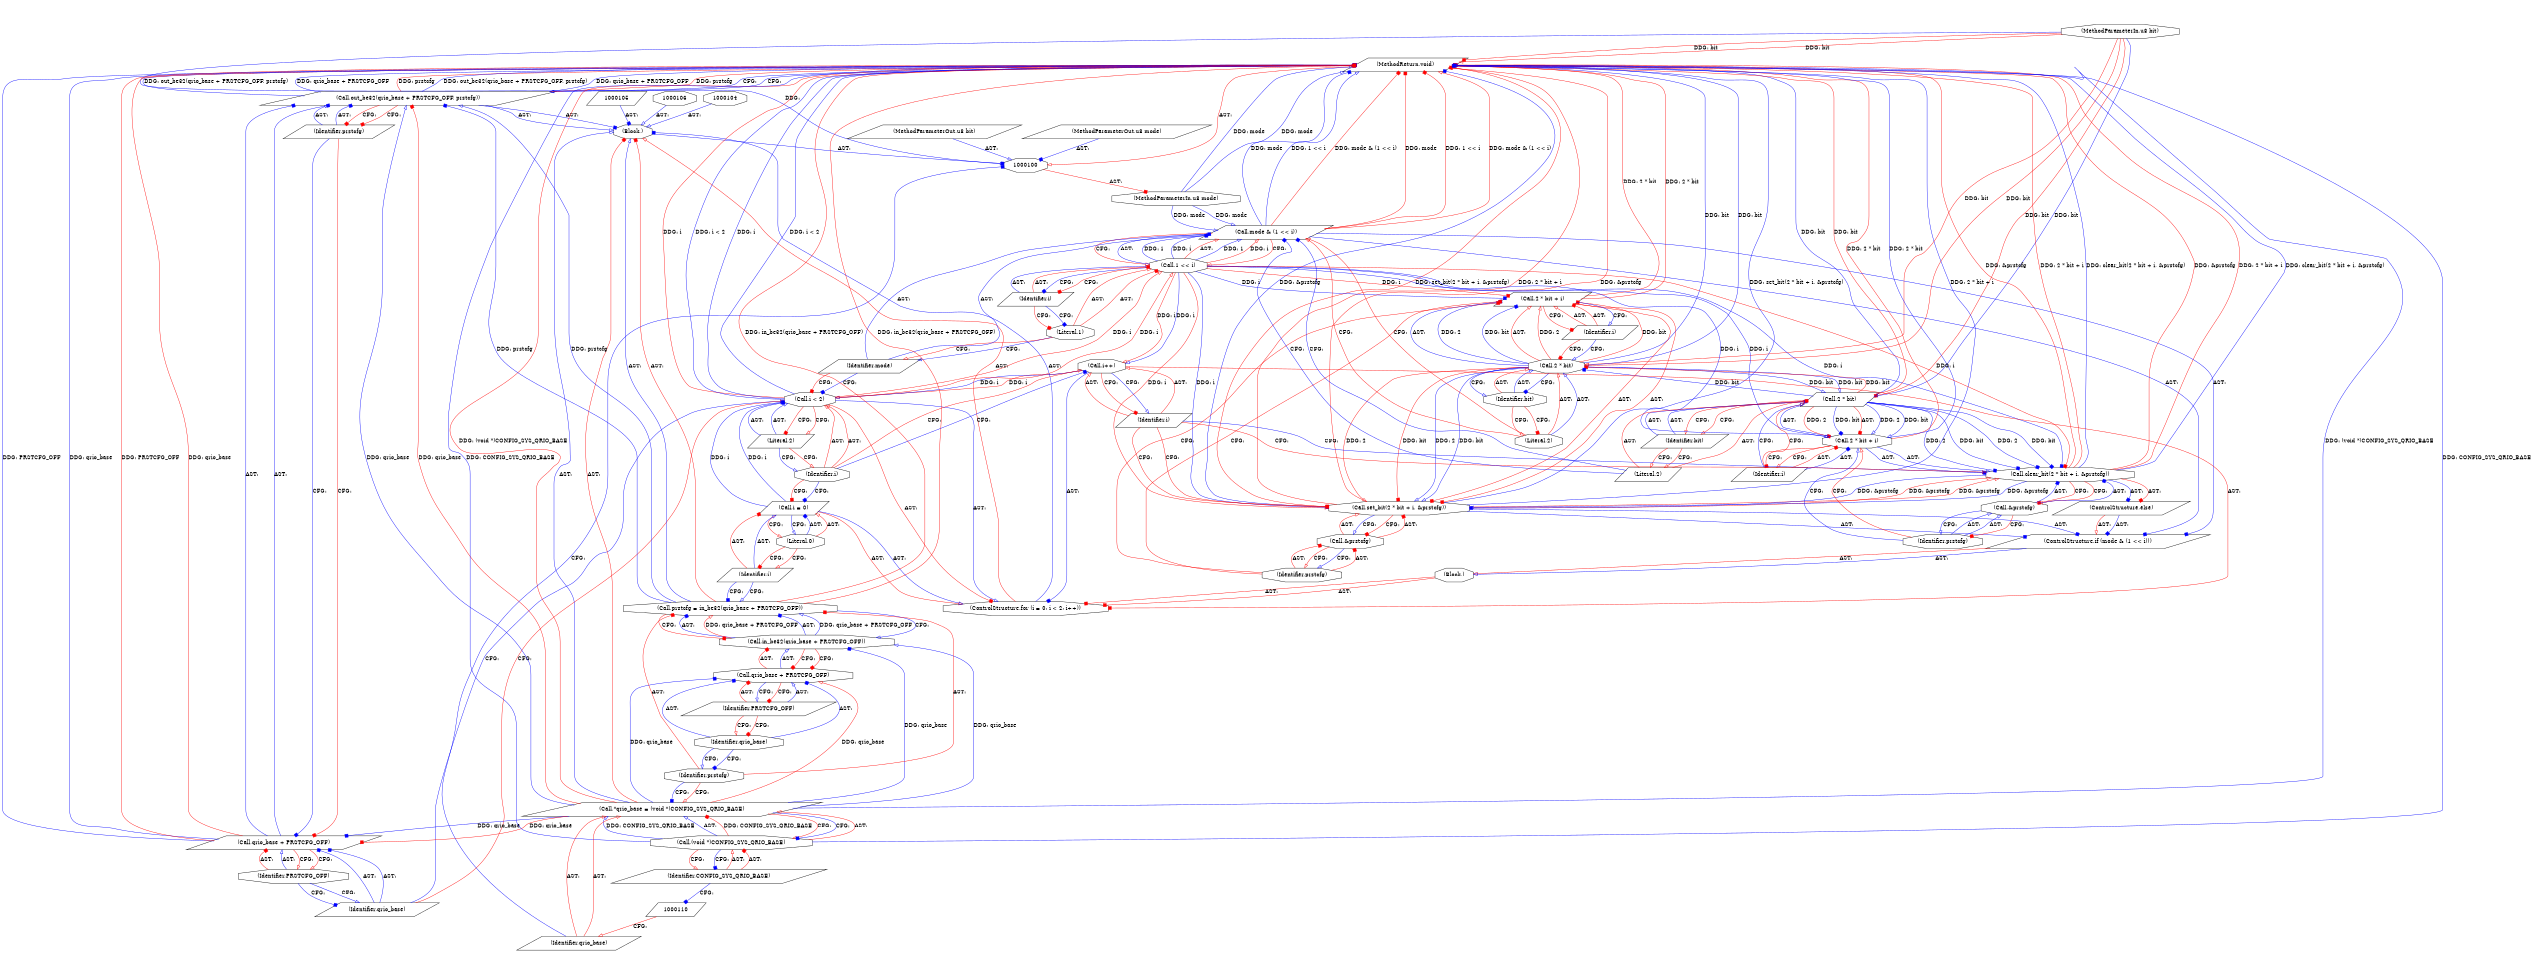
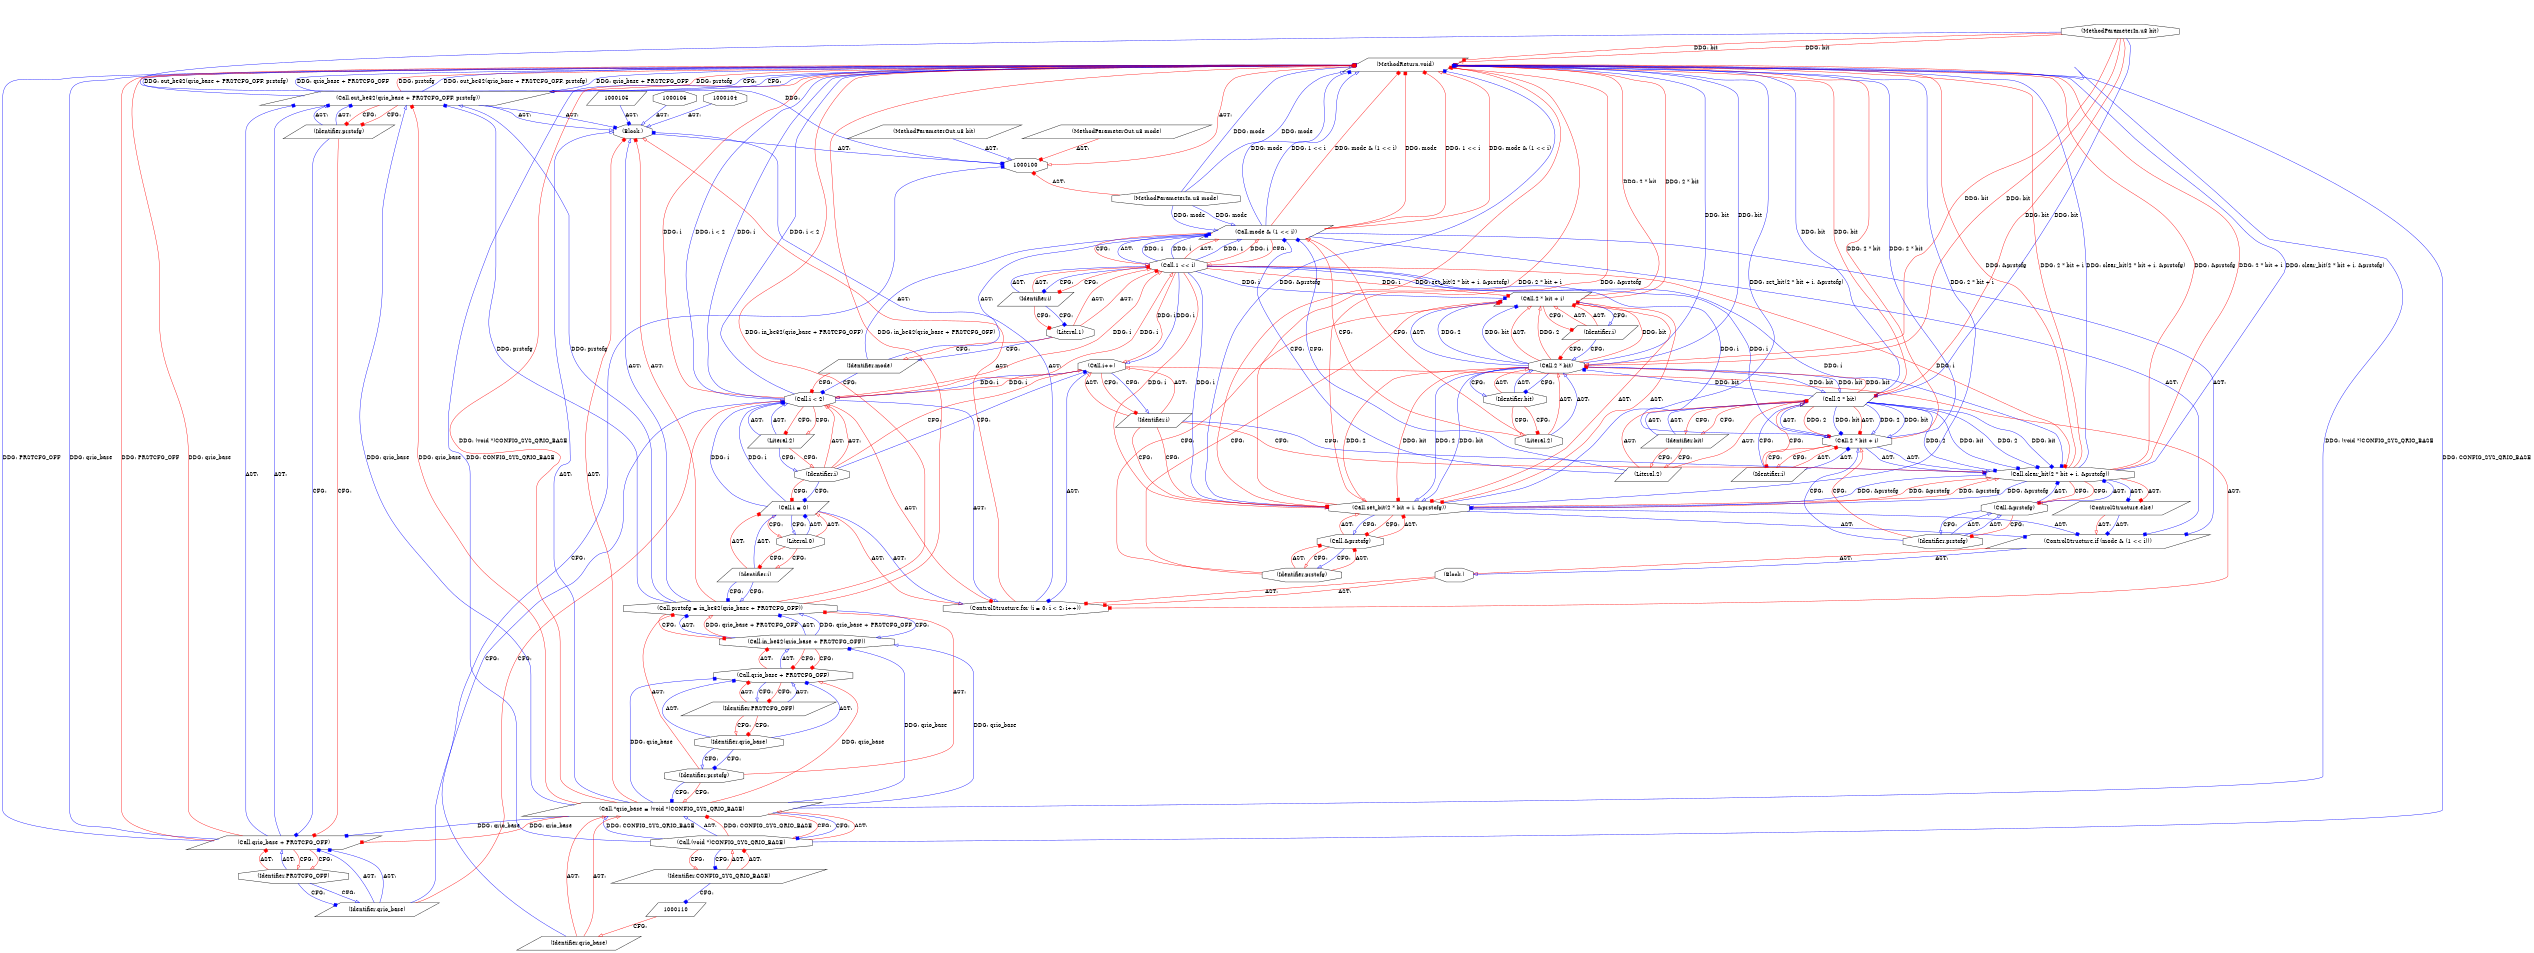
edge "(MethodParameterOut,u8 mode)" -> "1000100": color blue -> red
edge "1000100" -> "(MethodParameterIn,u8 mode)": reversed
